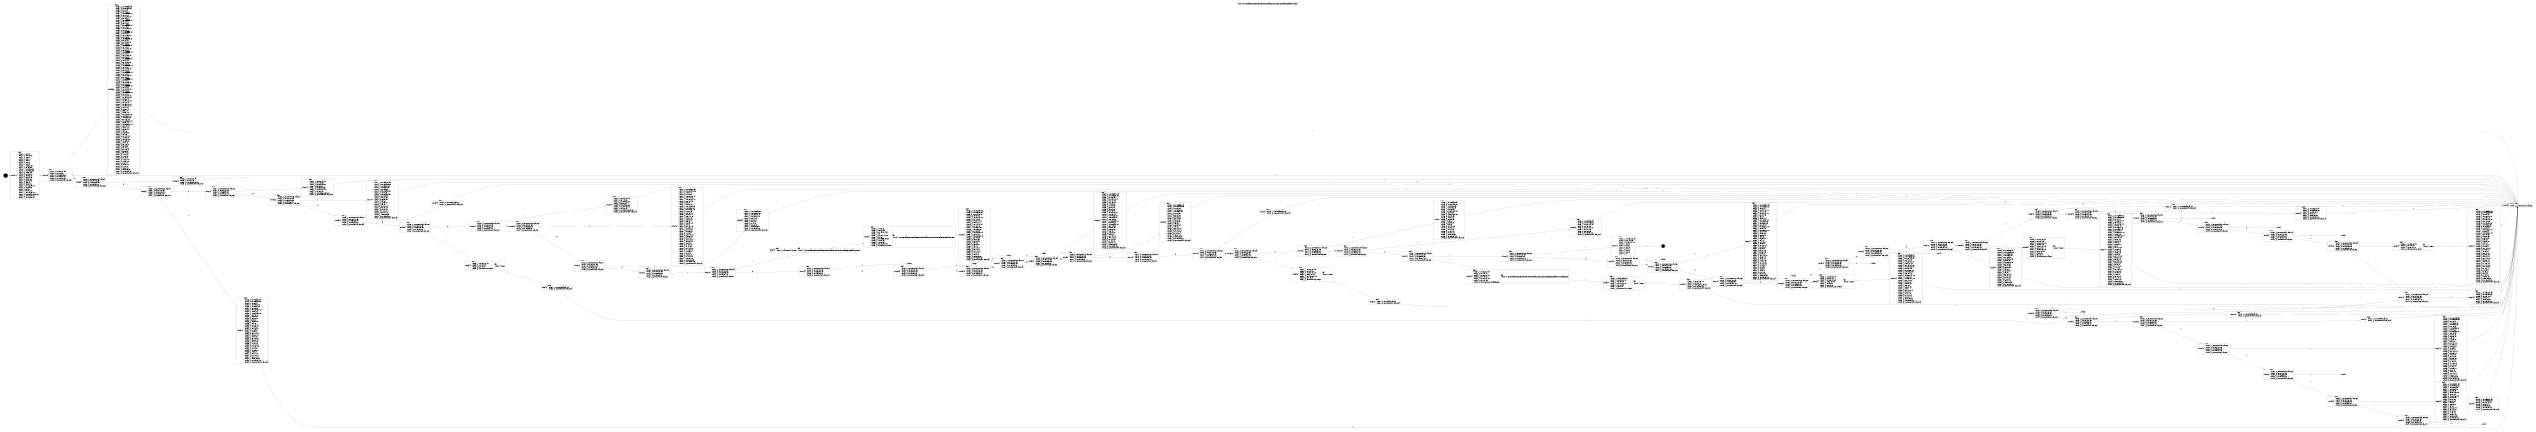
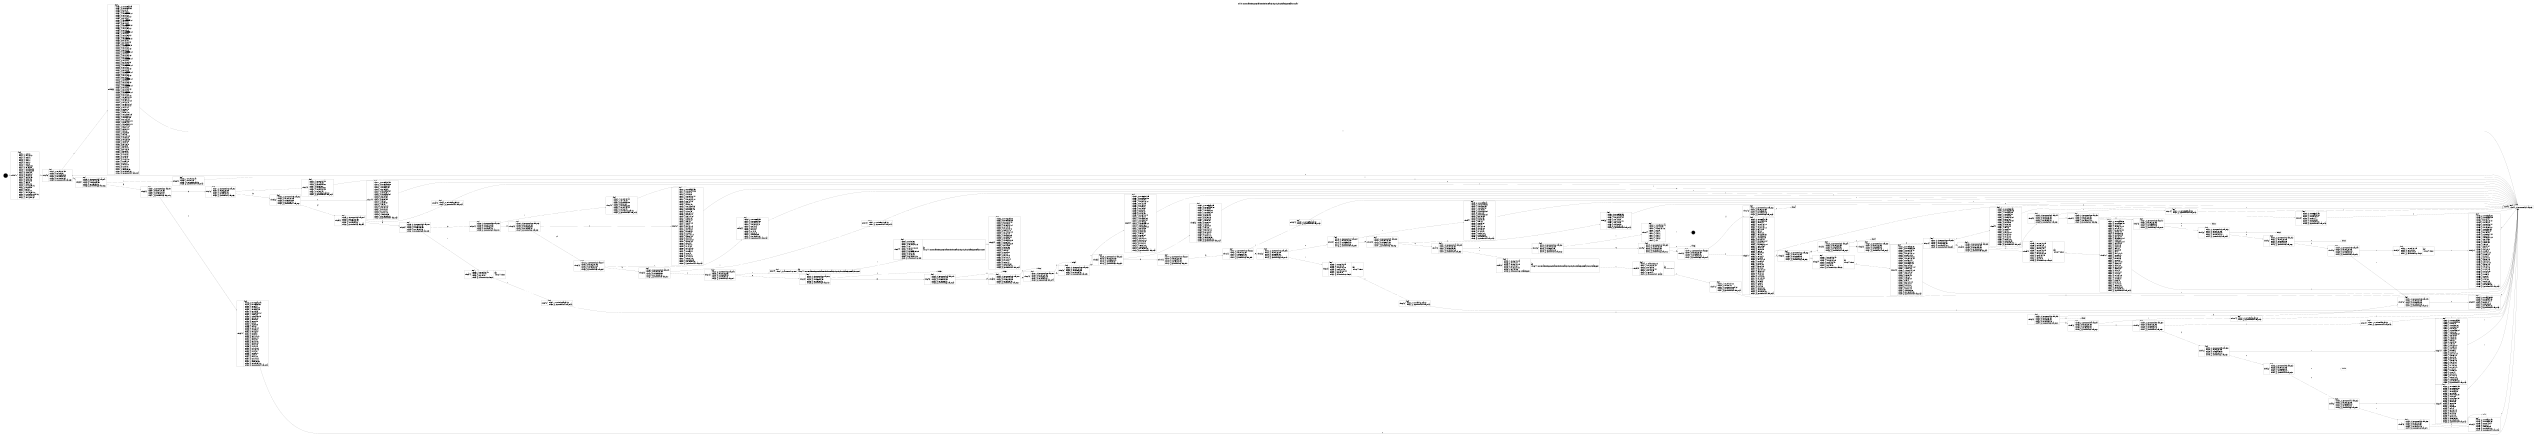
node "0x401fd7 [15]": added
node "0x40271a": removed
edge "0x401817 [28]" -> "0x401833 [28]": now "0x402589 [171]" -> "0x401833 [28]"
